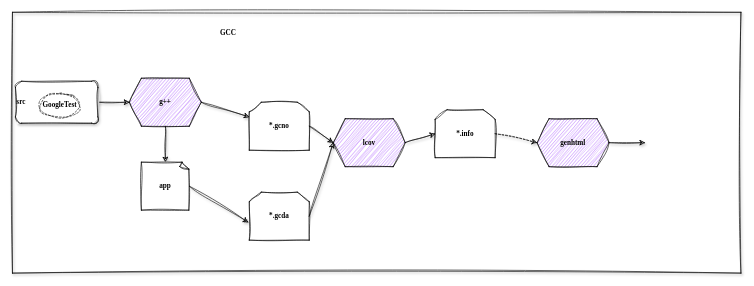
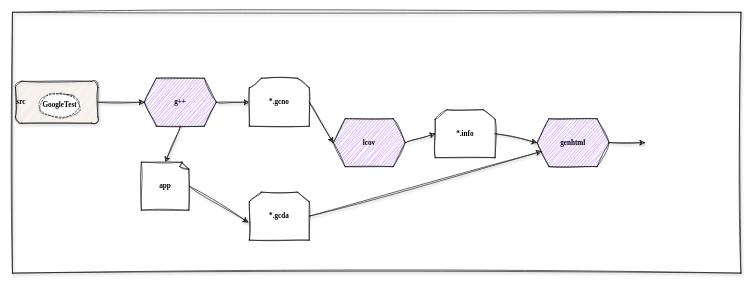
node "GCC": removed
node "src": fillcolor #ffffff -> #ffe6cc
node "g++": moved (165, 102) -> (180, 102)
node "*.gcno": moved (279, 126) -> (279, 102)
edge "*.info" -> "genhtml": style dashed -> solid
edge "*.gcda" -> "lcov": now "*.gcda" -> "genhtml"
